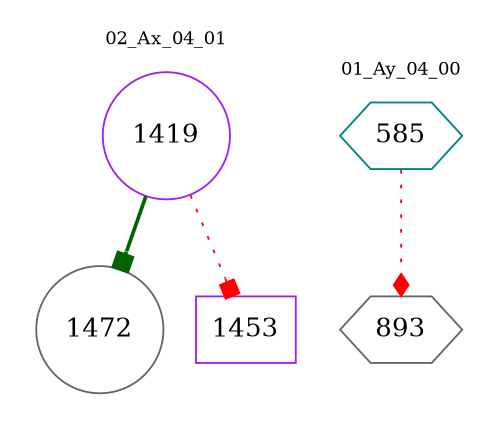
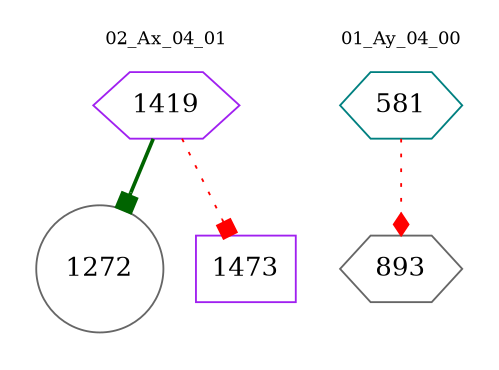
node "1419": shape circle -> hexagon
node "585": label "585" -> "581"
node "1472": label "1472" -> "1272"
node "1453": label "1453" -> "1473"
